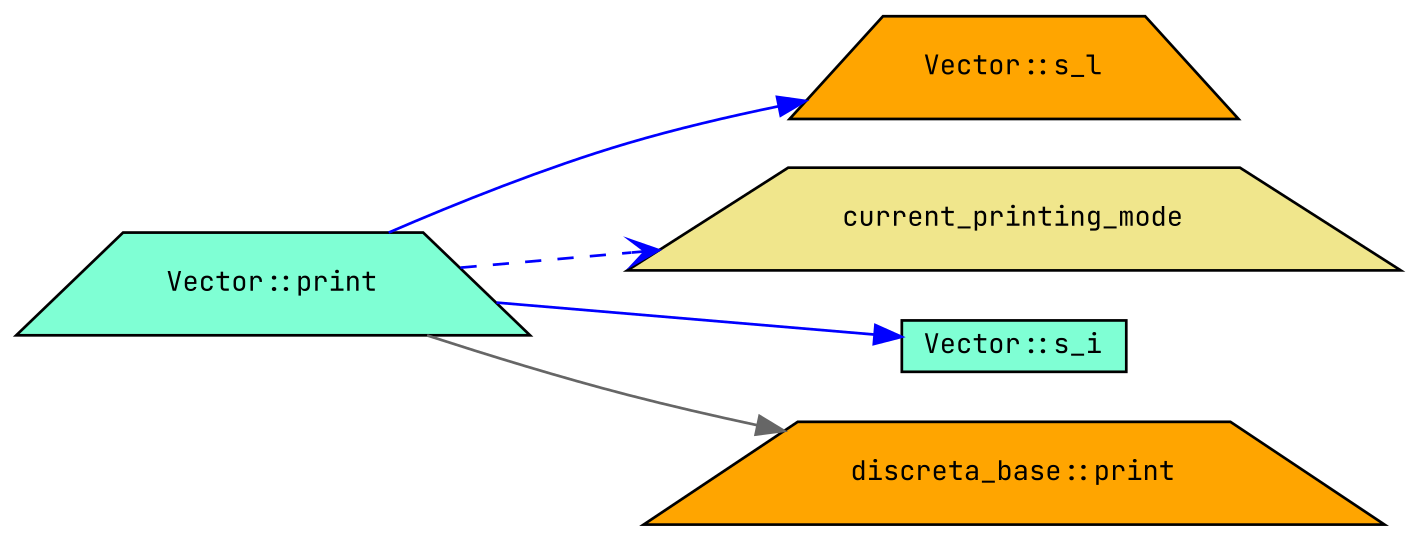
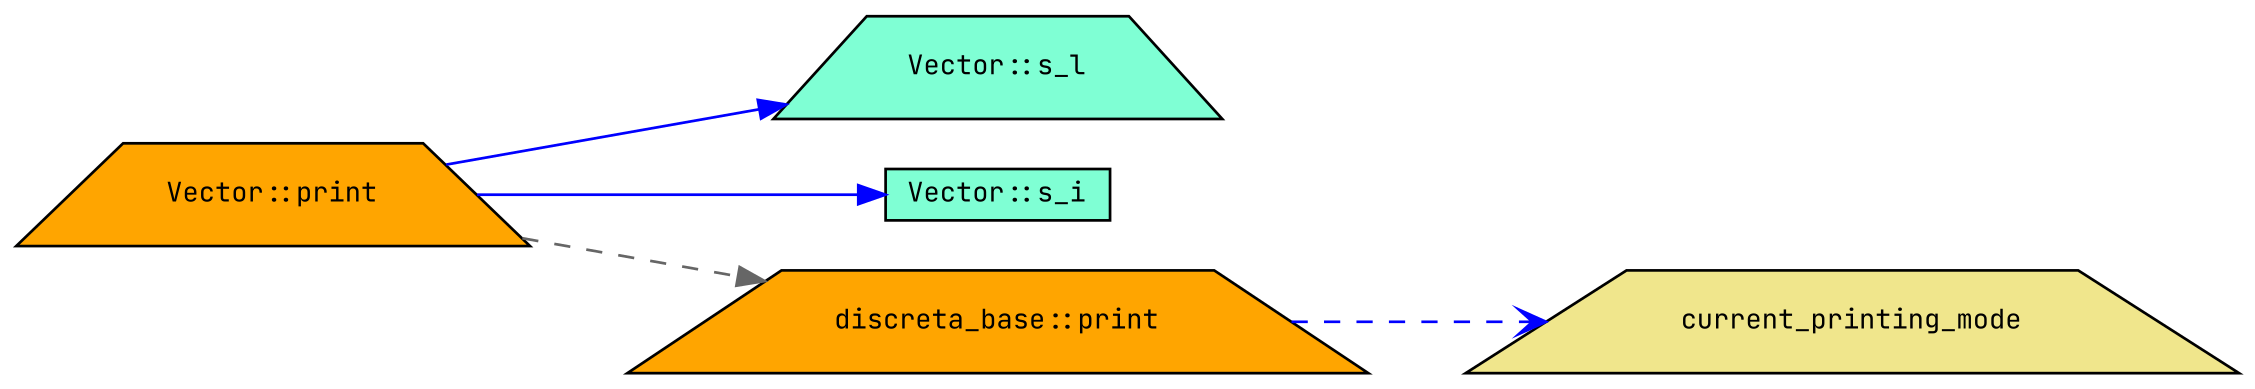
node "Vector::s_l": fillcolor orange -> aquamarine
edge "Vector::print" -> "current_printing_mode": now "discreta_base::print" -> "current_printing_mode"
node "Vector::print": fillcolor aquamarine -> orange
edge "Vector::print" -> "discreta_base::print": style solid -> dashed
